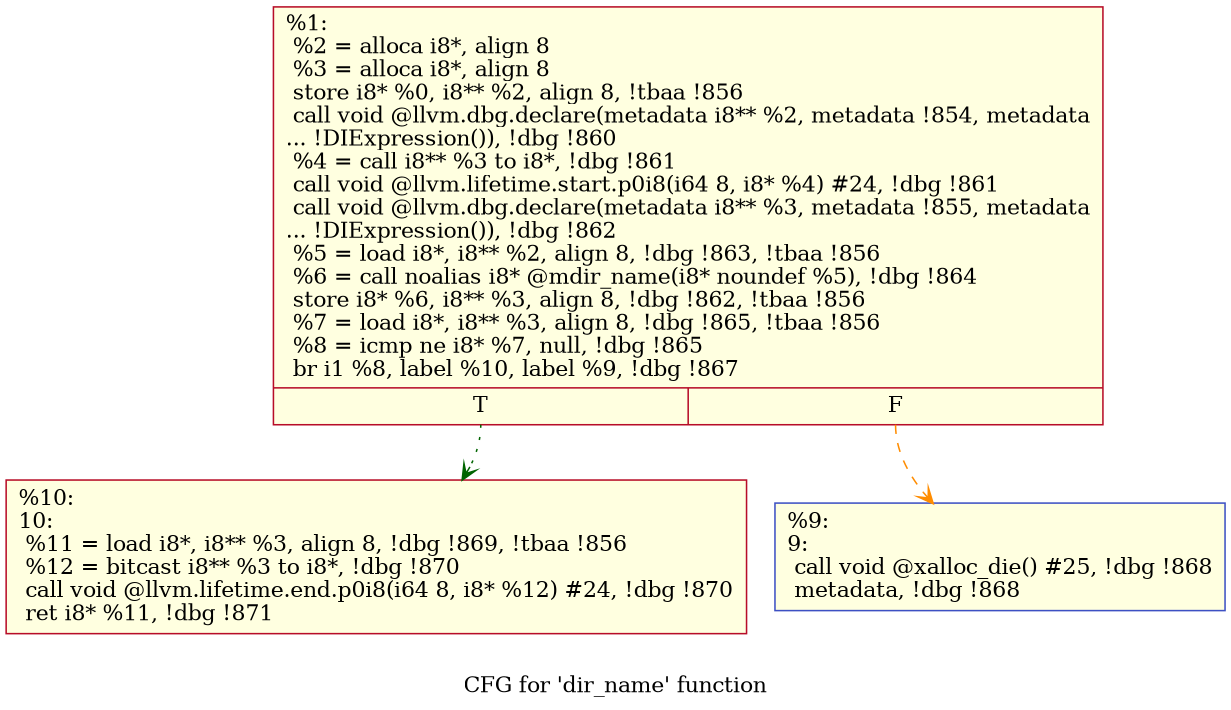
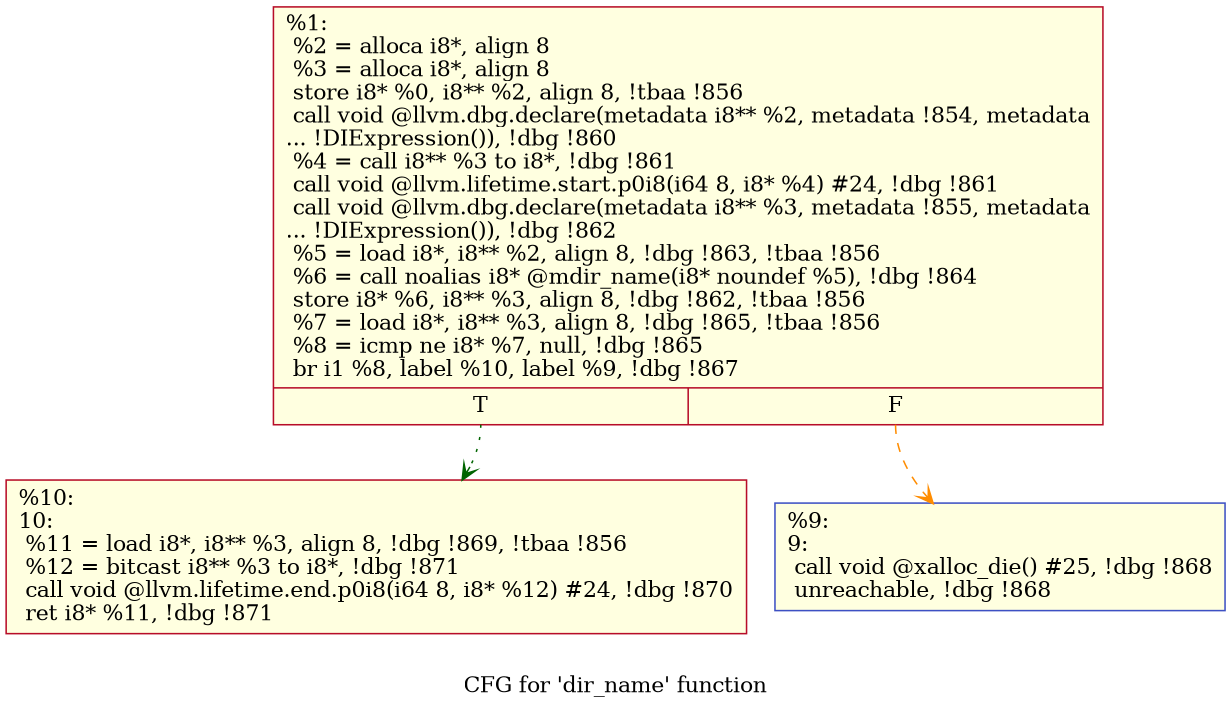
node "%10:": text "%12 = bitcast i8** %3 to i8*, !dbg !870" -> "%12 = bitcast i8** %3 to i8*, !dbg !871"
node "%9:": text "metadata, !dbg !868" -> "unreachable, !dbg !868"
